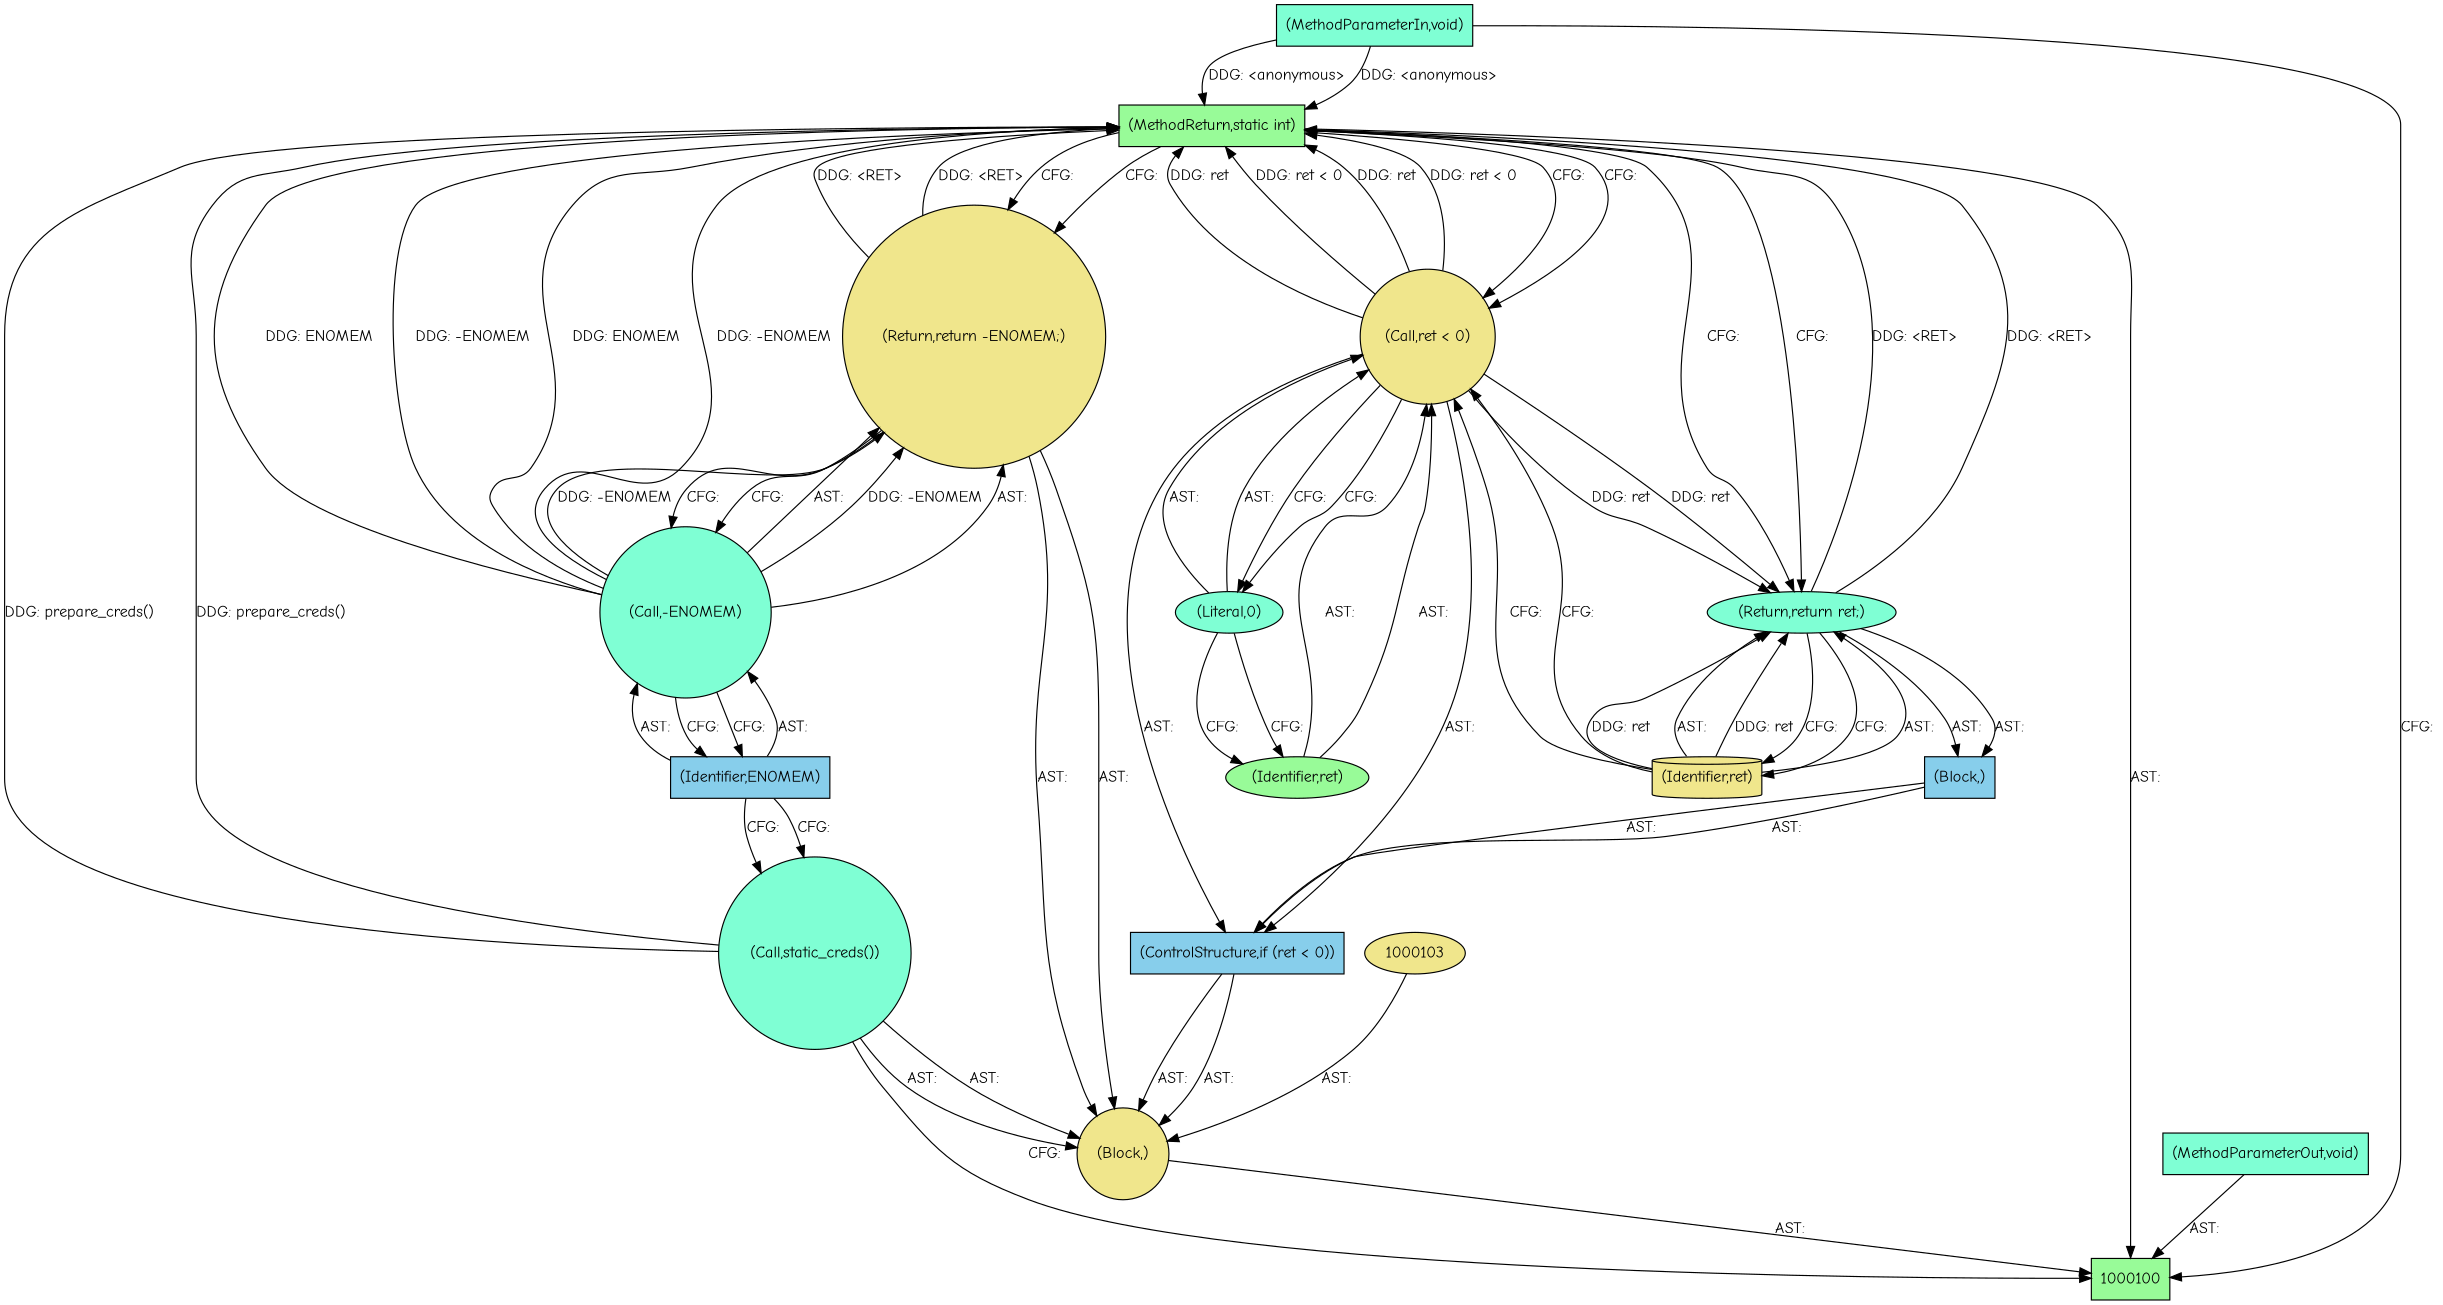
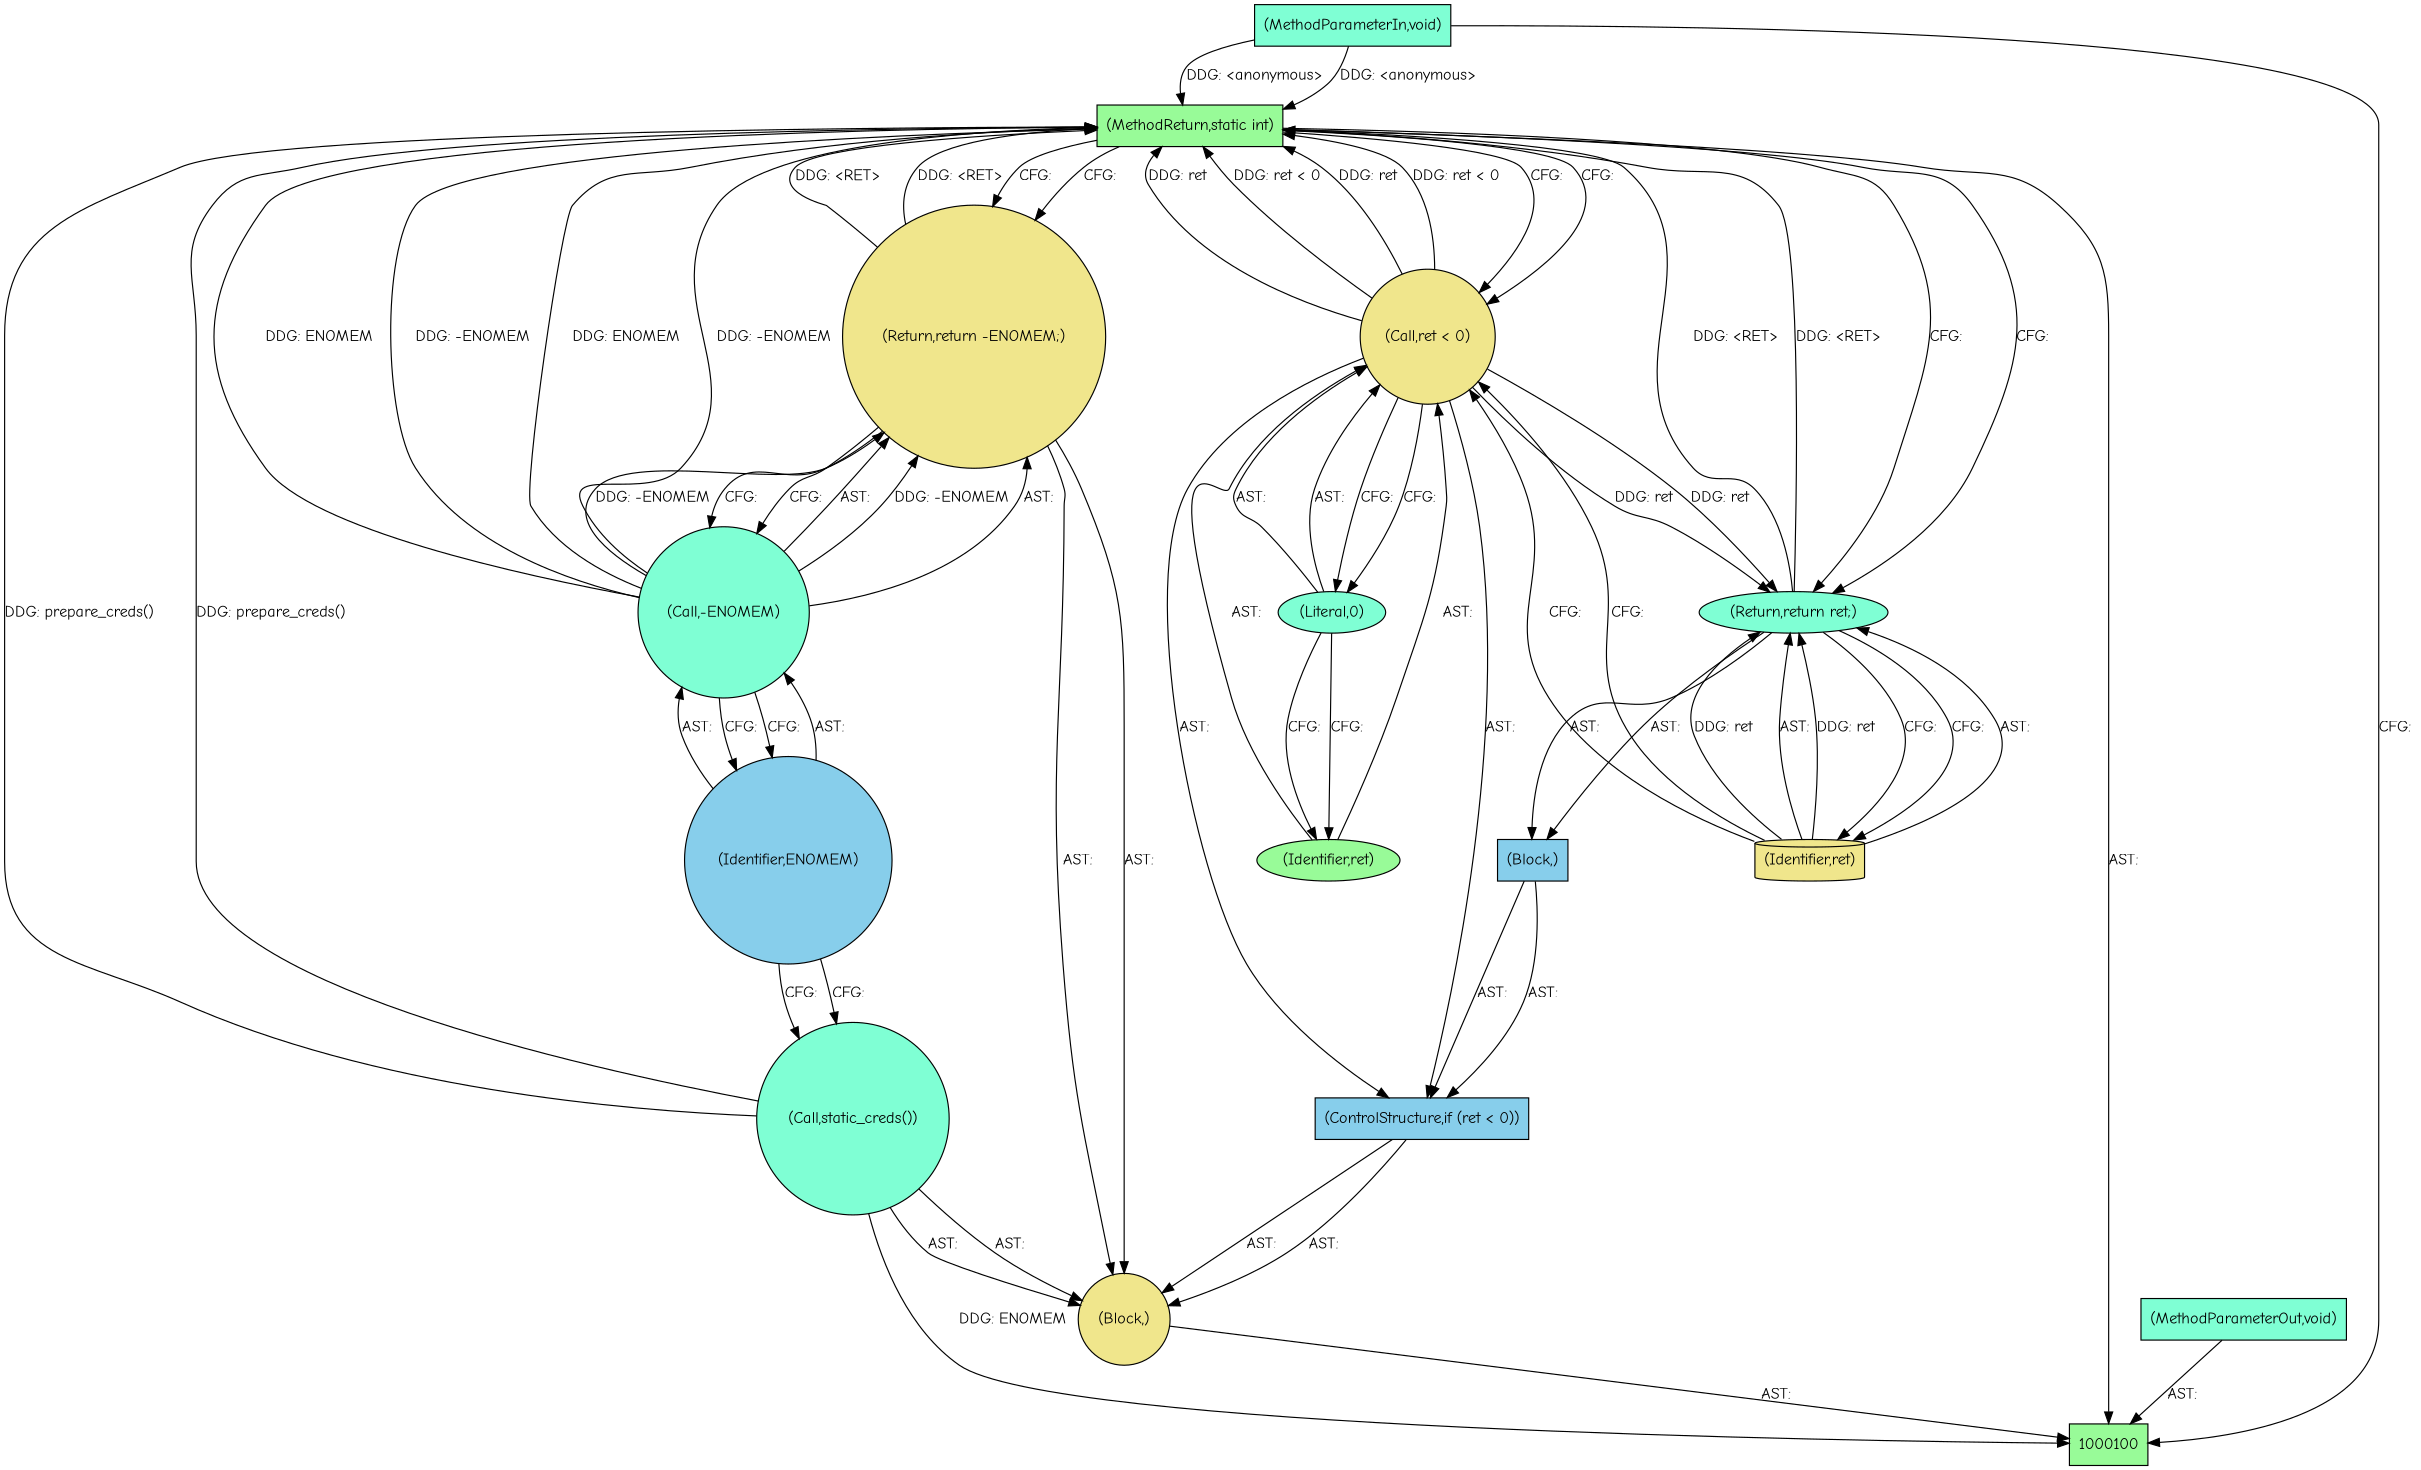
node "(Identifier,ENOMEM)": shape box -> circle
node "1000103": removed
edge "(Call,static_creds())" -> "1000100": label "CFG: " -> "DDG: ENOMEM"
